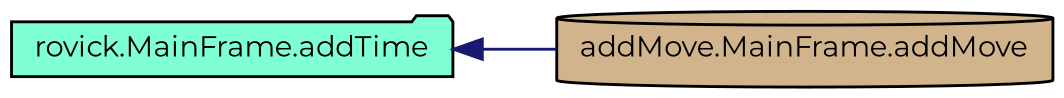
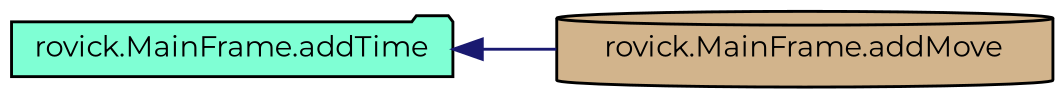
node "addMove.MainFrame.addMove": label "addMove.MainFrame.addMove" -> "rovick.MainFrame.addMove"
